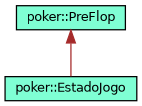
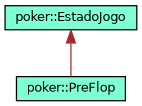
edge "poker::EstadoJogo" -> "poker::PreFlop": reversed
